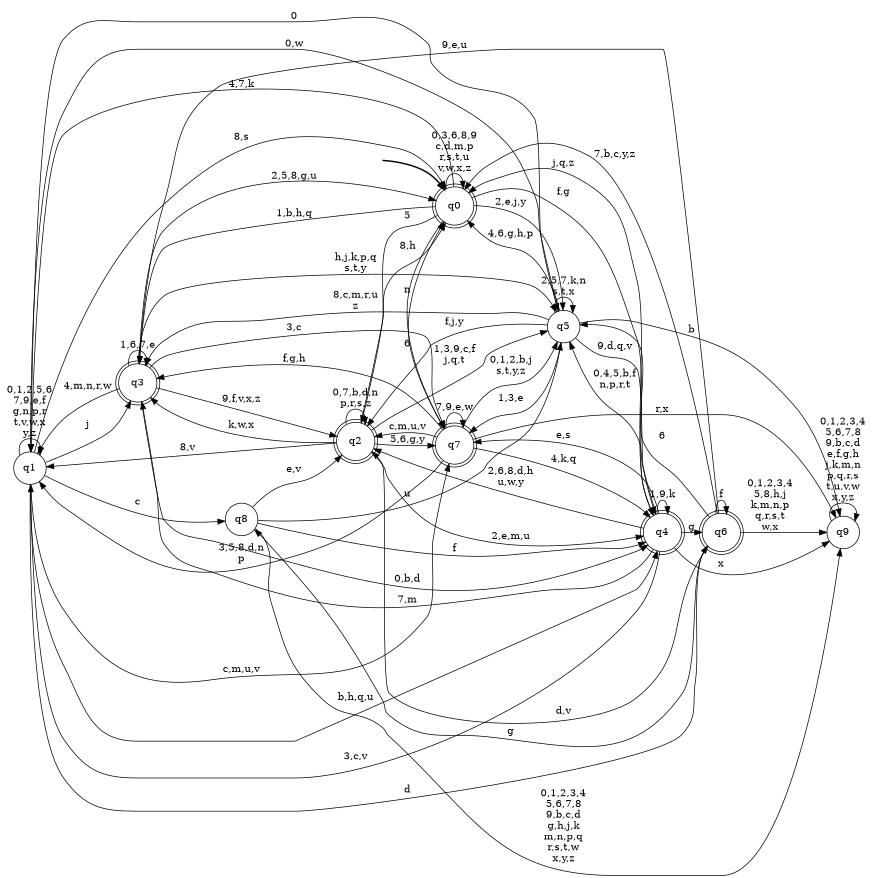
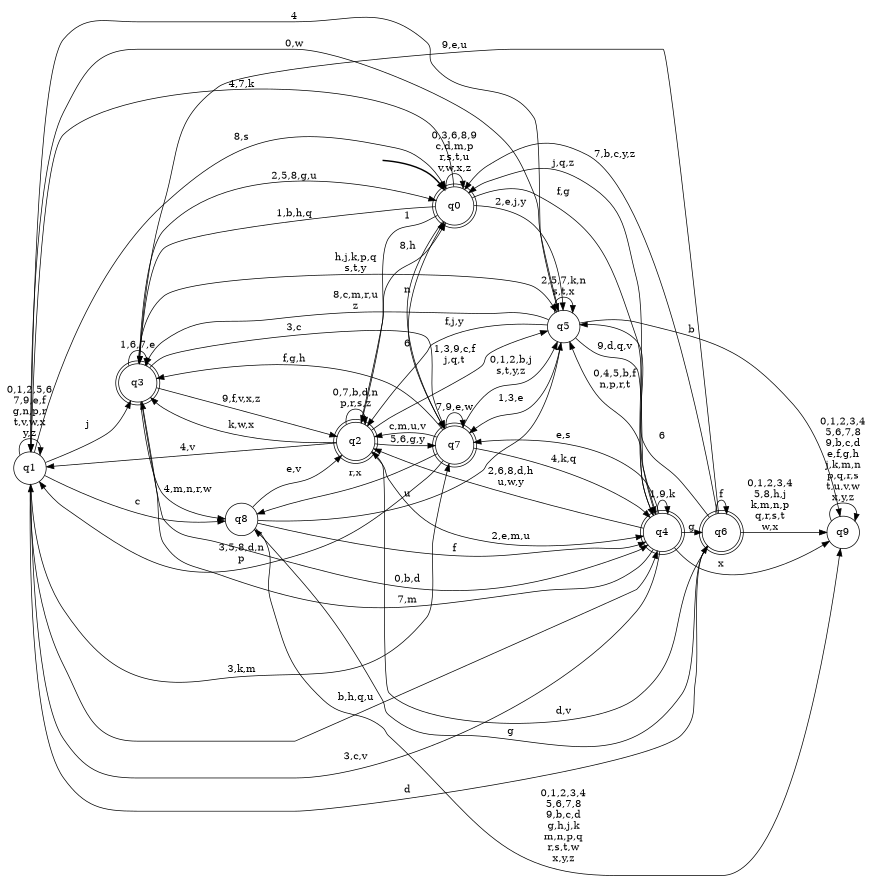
edge "q1" -> "q5": label "0" -> "4"
edge "q0" -> "q2": label "5" -> "1"
edge "q5" -> "q0": removed, label "4,6,g,h,p"
edge "q3" -> "q1": now "q3" -> "q8"
edge "q7" -> "q9": now "q7" -> "q8"
edge "q2" -> "q1": label "8,v" -> "4,v"
edge "q1" -> "q7": label "c,m,u,v" -> "3,k,m"
